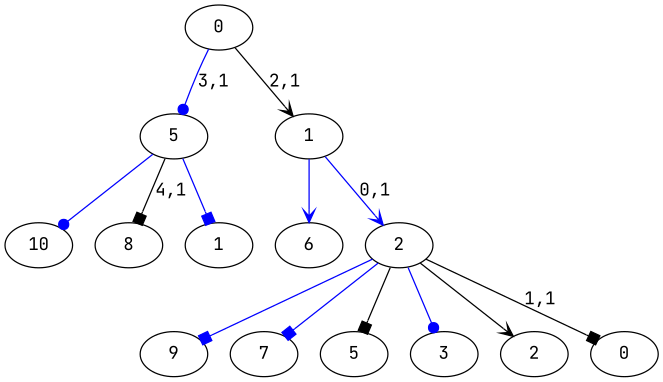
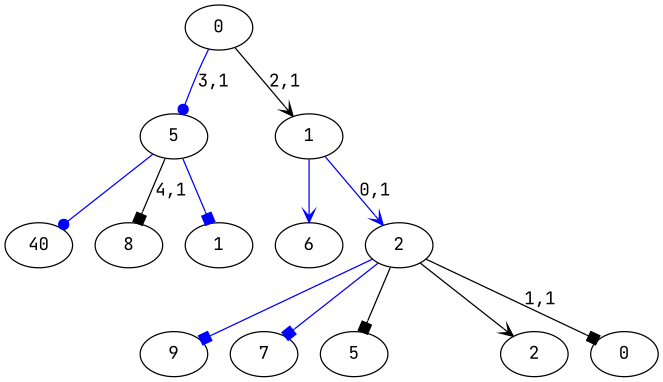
node "10": label "10" -> "40"
node "3": removed
